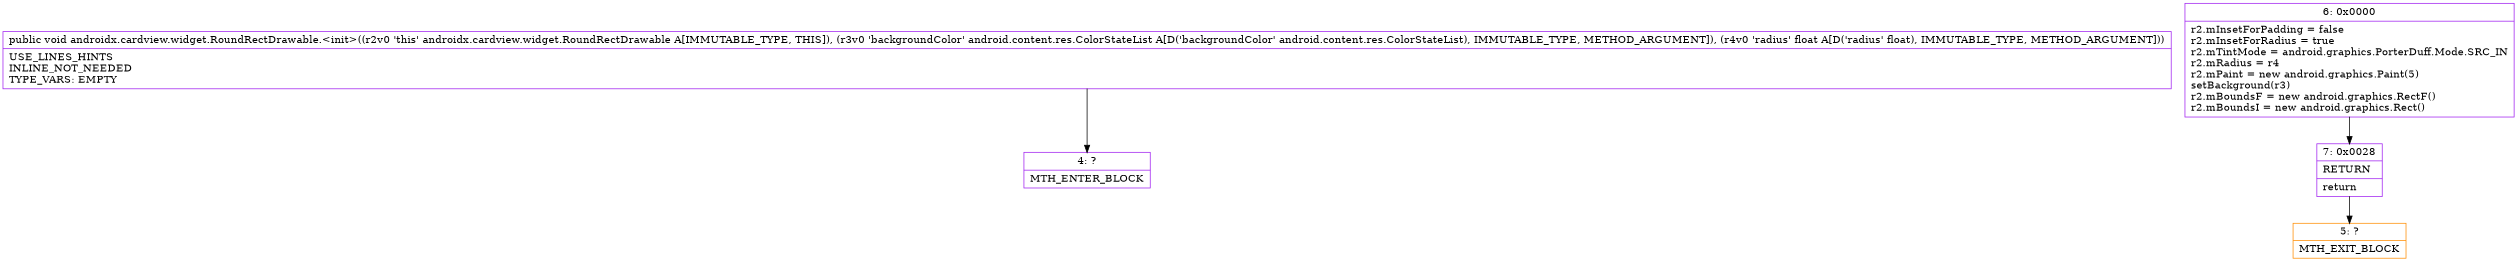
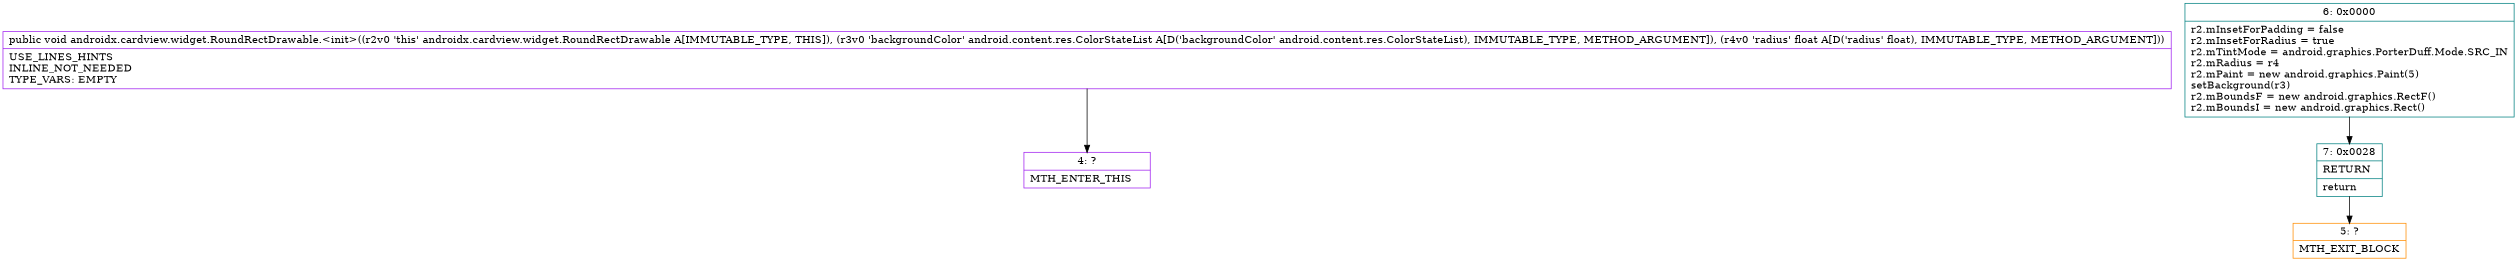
node "6: 0x0000": color purple -> teal
node "7: 0x0028": color purple -> teal
node "4: ?": text "MTH_ENTER_BLOCK" -> "MTH_ENTER_THIS"
